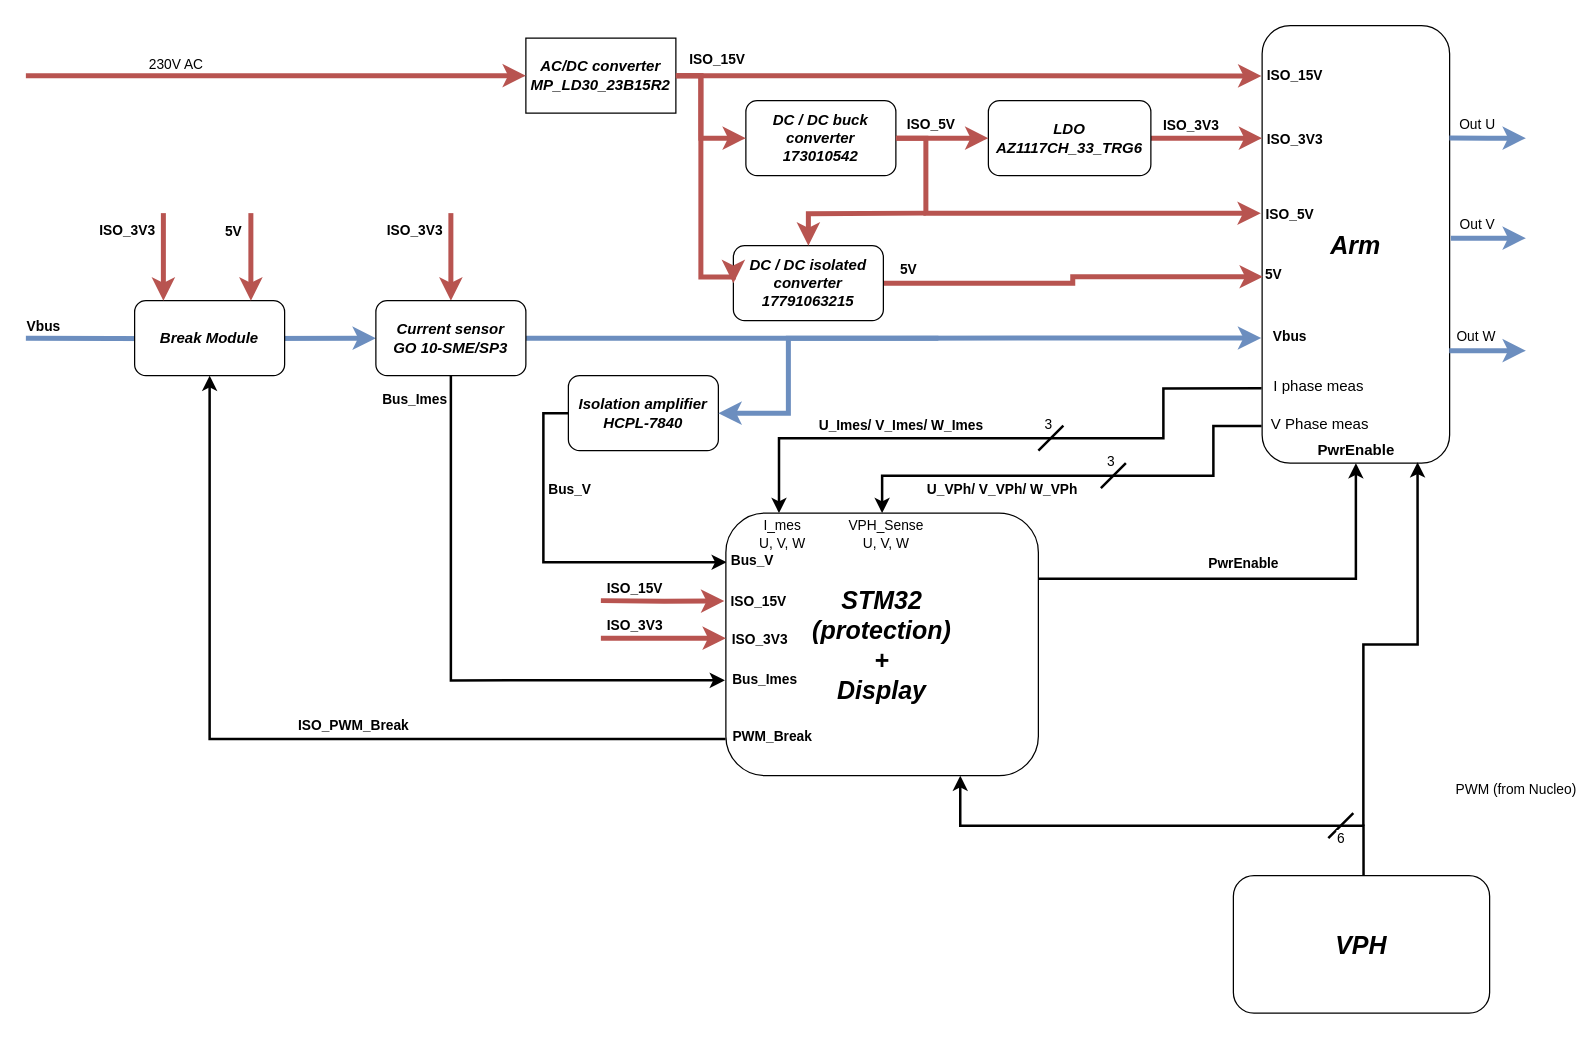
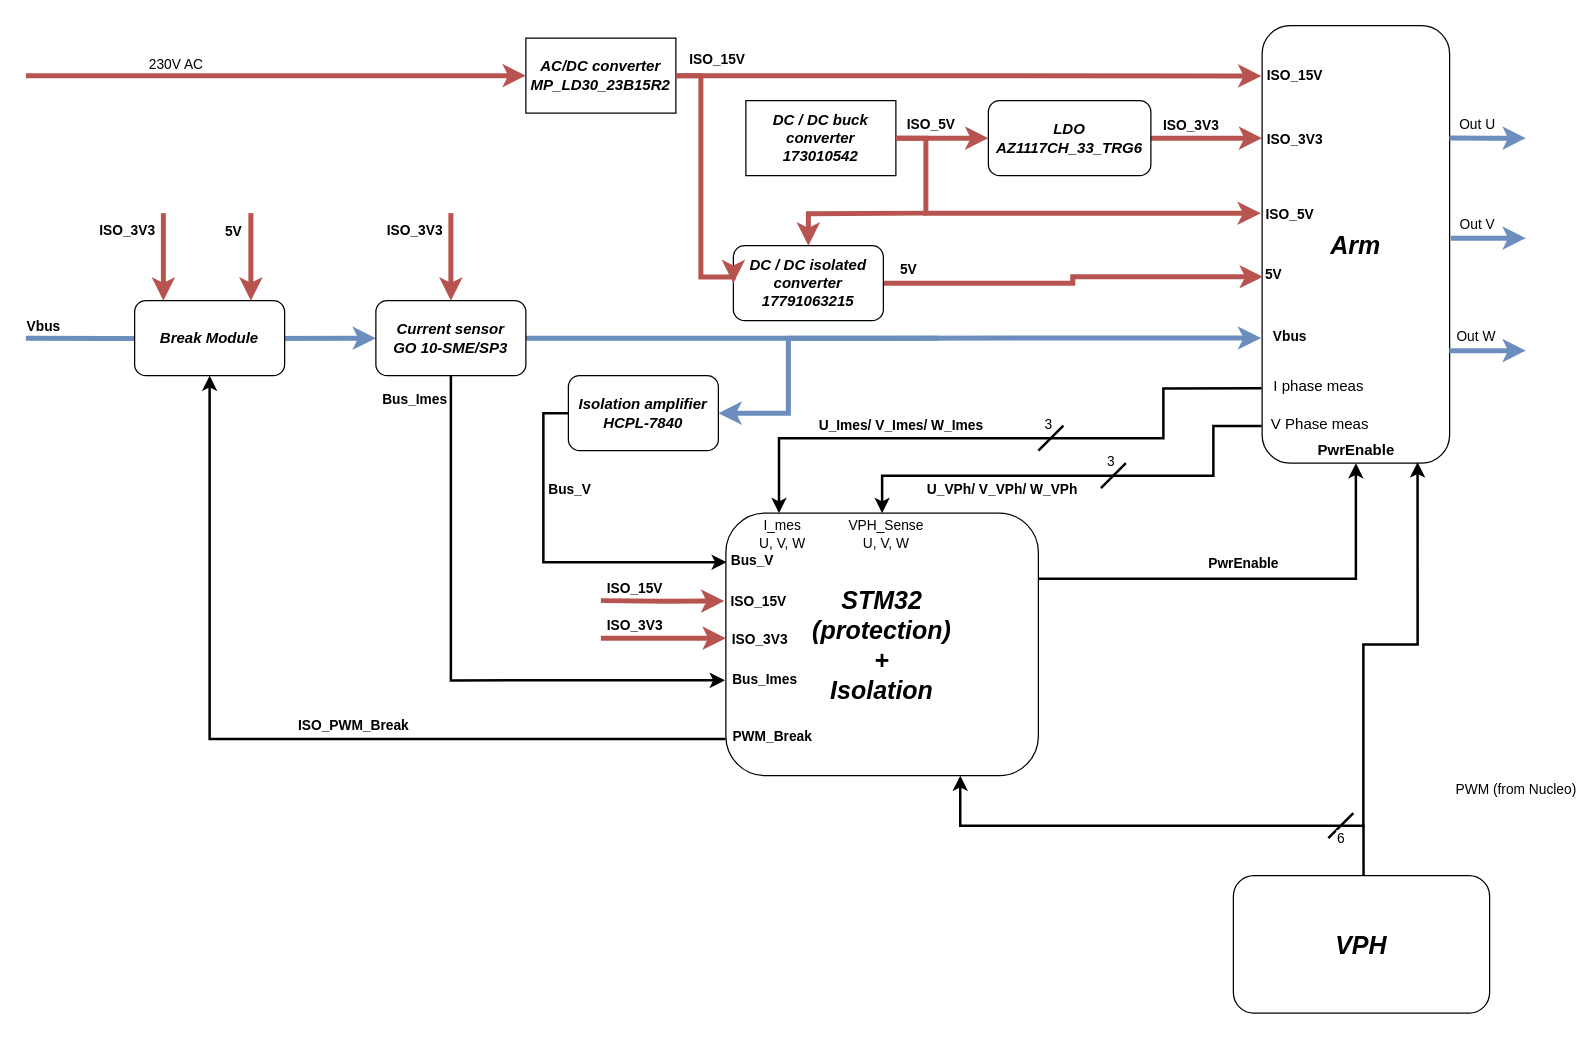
edge "AC/DC converter MP_LD30_23B15R2" -> "DC / DC buck converter 173010542": removed
node "DC / DC buck converter 173010542": shape rounded rectangle -> rectangle
node "STM32 (protection) + Display": label "STM32 (protection) + Display" -> "STM32 (protection) + Isolation"
